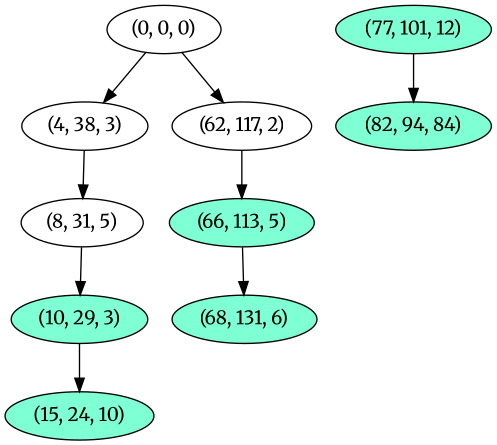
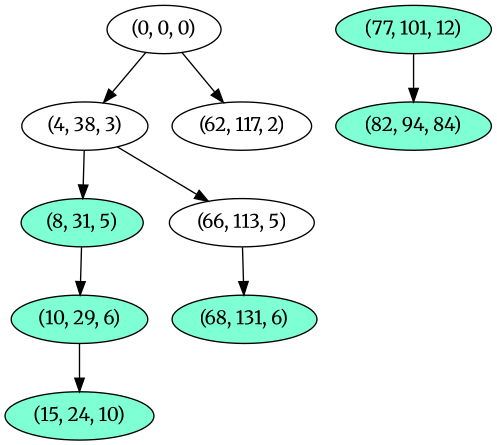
edge "(62, 117, 2)" -> "(66, 113, 5)": now "(4, 38, 3)" -> "(66, 113, 5)"
node "(8, 31, 5)": fillcolor white -> aquamarine
node "(66, 113, 5)": fillcolor aquamarine -> white
node "(10, 29, 3)": label "(10, 29, 3)" -> "(10, 29, 6)"
